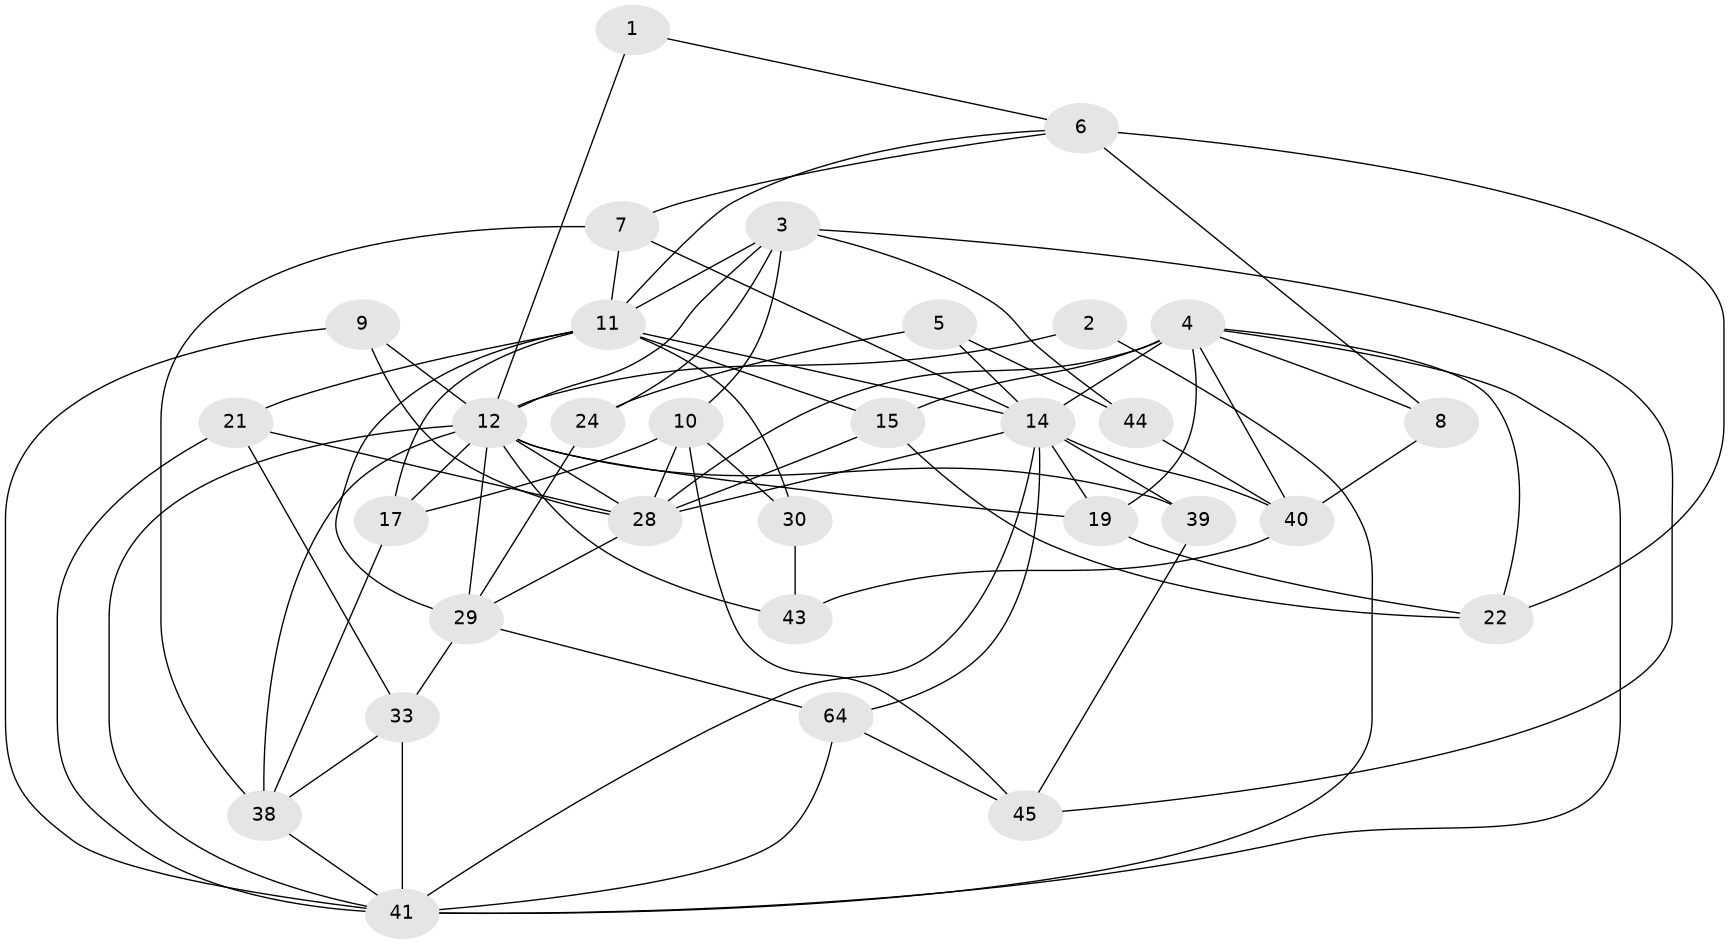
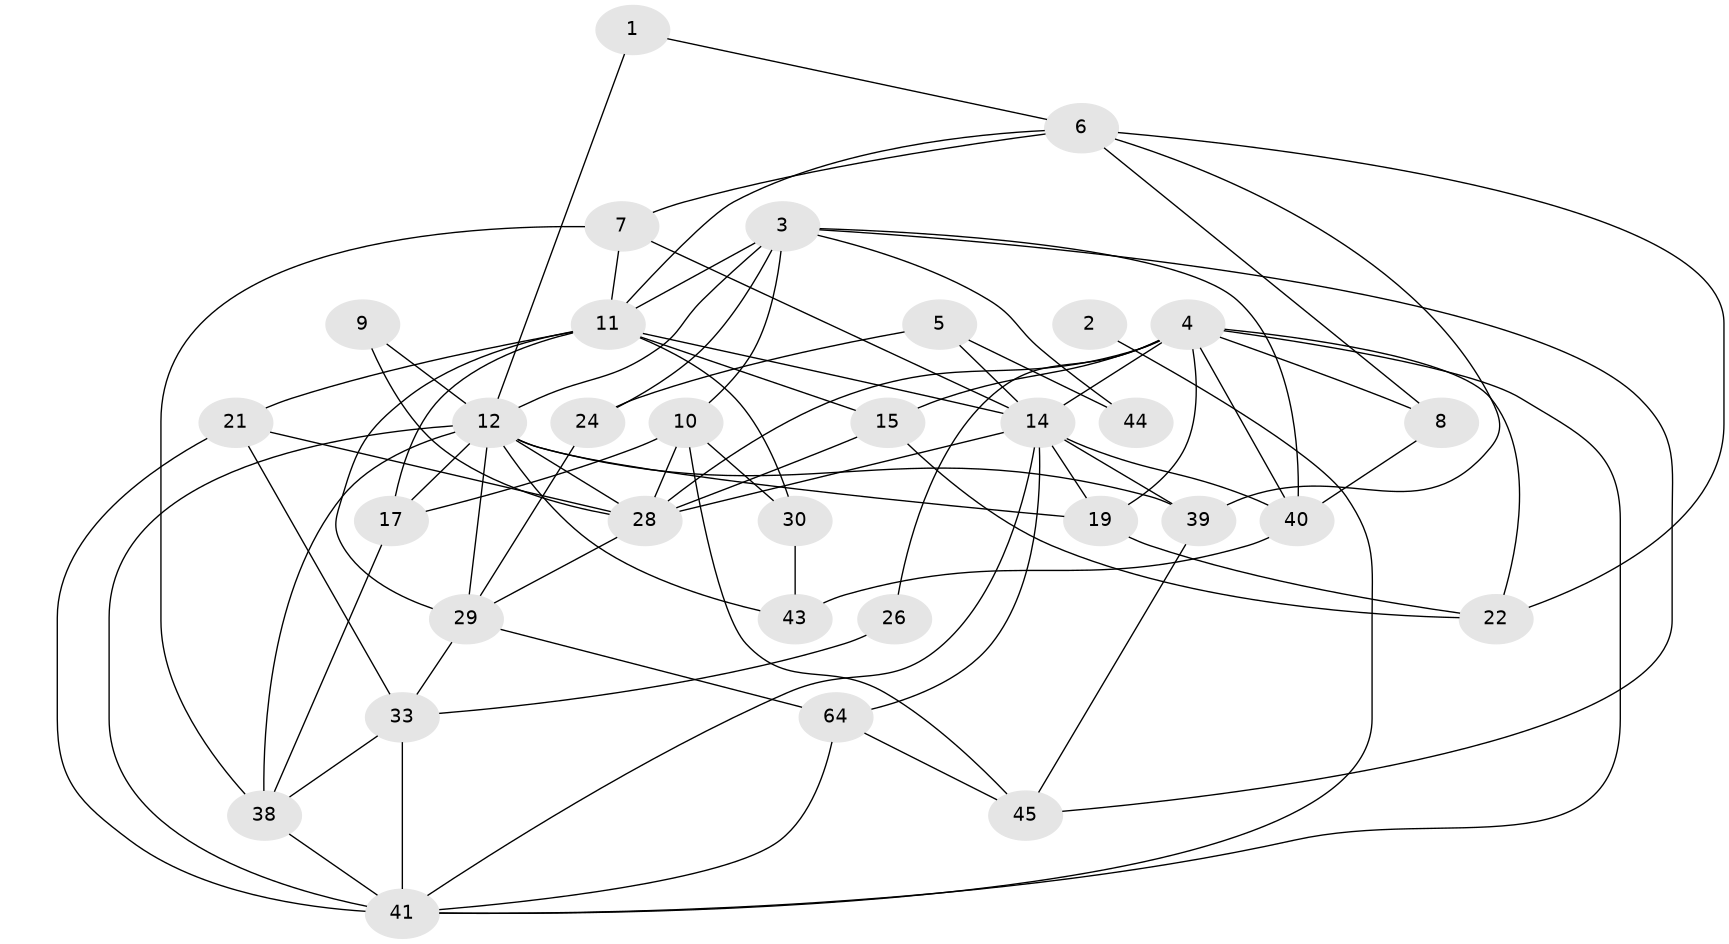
edge "6" -- "39": added
edge "2" -- "12": removed
edge "44" -- "40": now "3" -- "40"
node "26": added
edge "9" -- "41": removed
